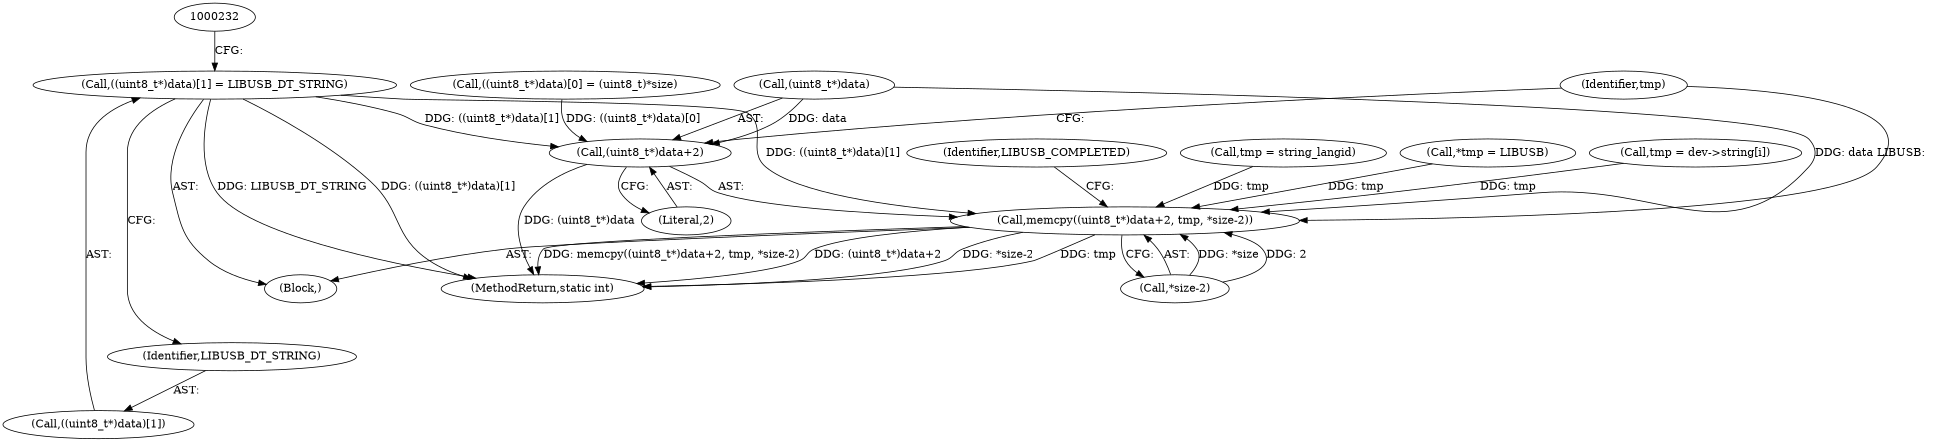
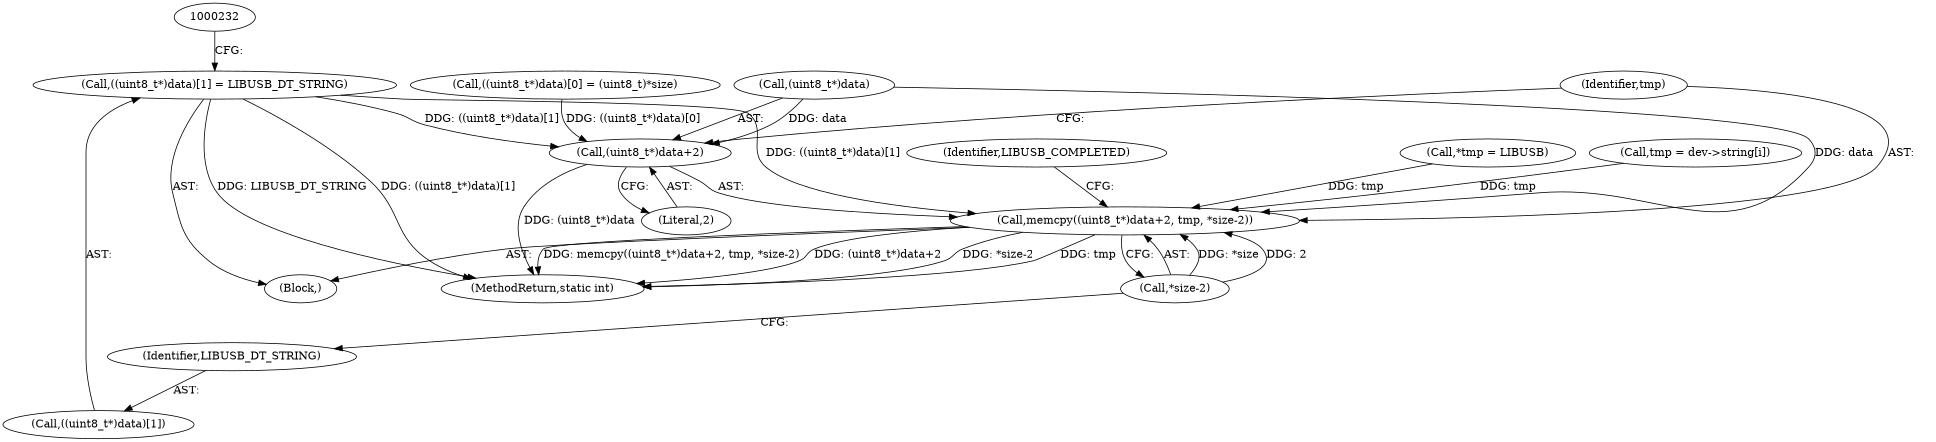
node "(Call,tmp = string_langid)": removed
edge "(Identifier,tmp)" -> "(Call,memcpy((uint8_t*)data+2, tmp, *size-2))": label "LIBUSB: " -> "AST: "
edge "(Call,((uint8_t*)data)[1] = LIBUSB_DT_STRING)" -> "(Identifier,LIBUSB_DT_STRING)": now "(Call,*size-2)" -> "(Identifier,LIBUSB_DT_STRING)"
